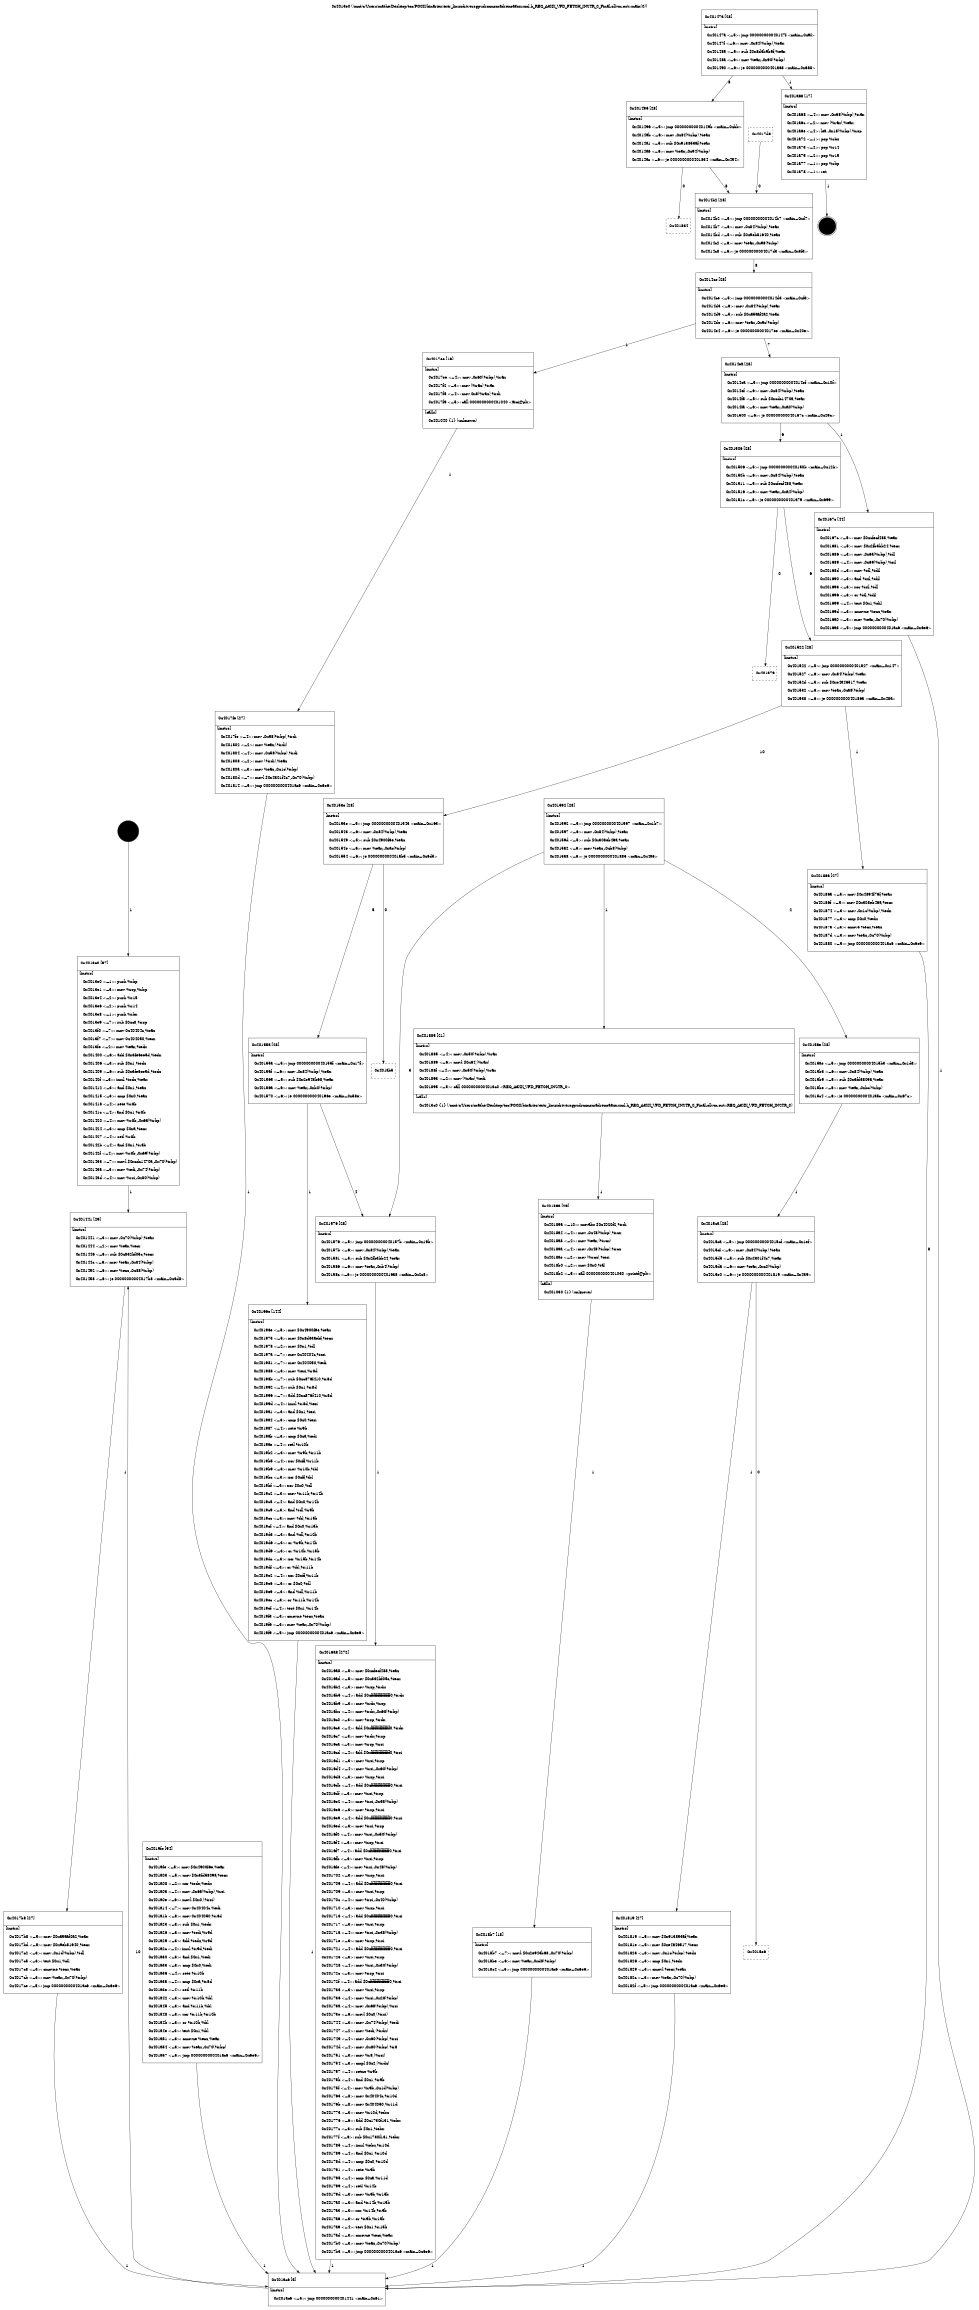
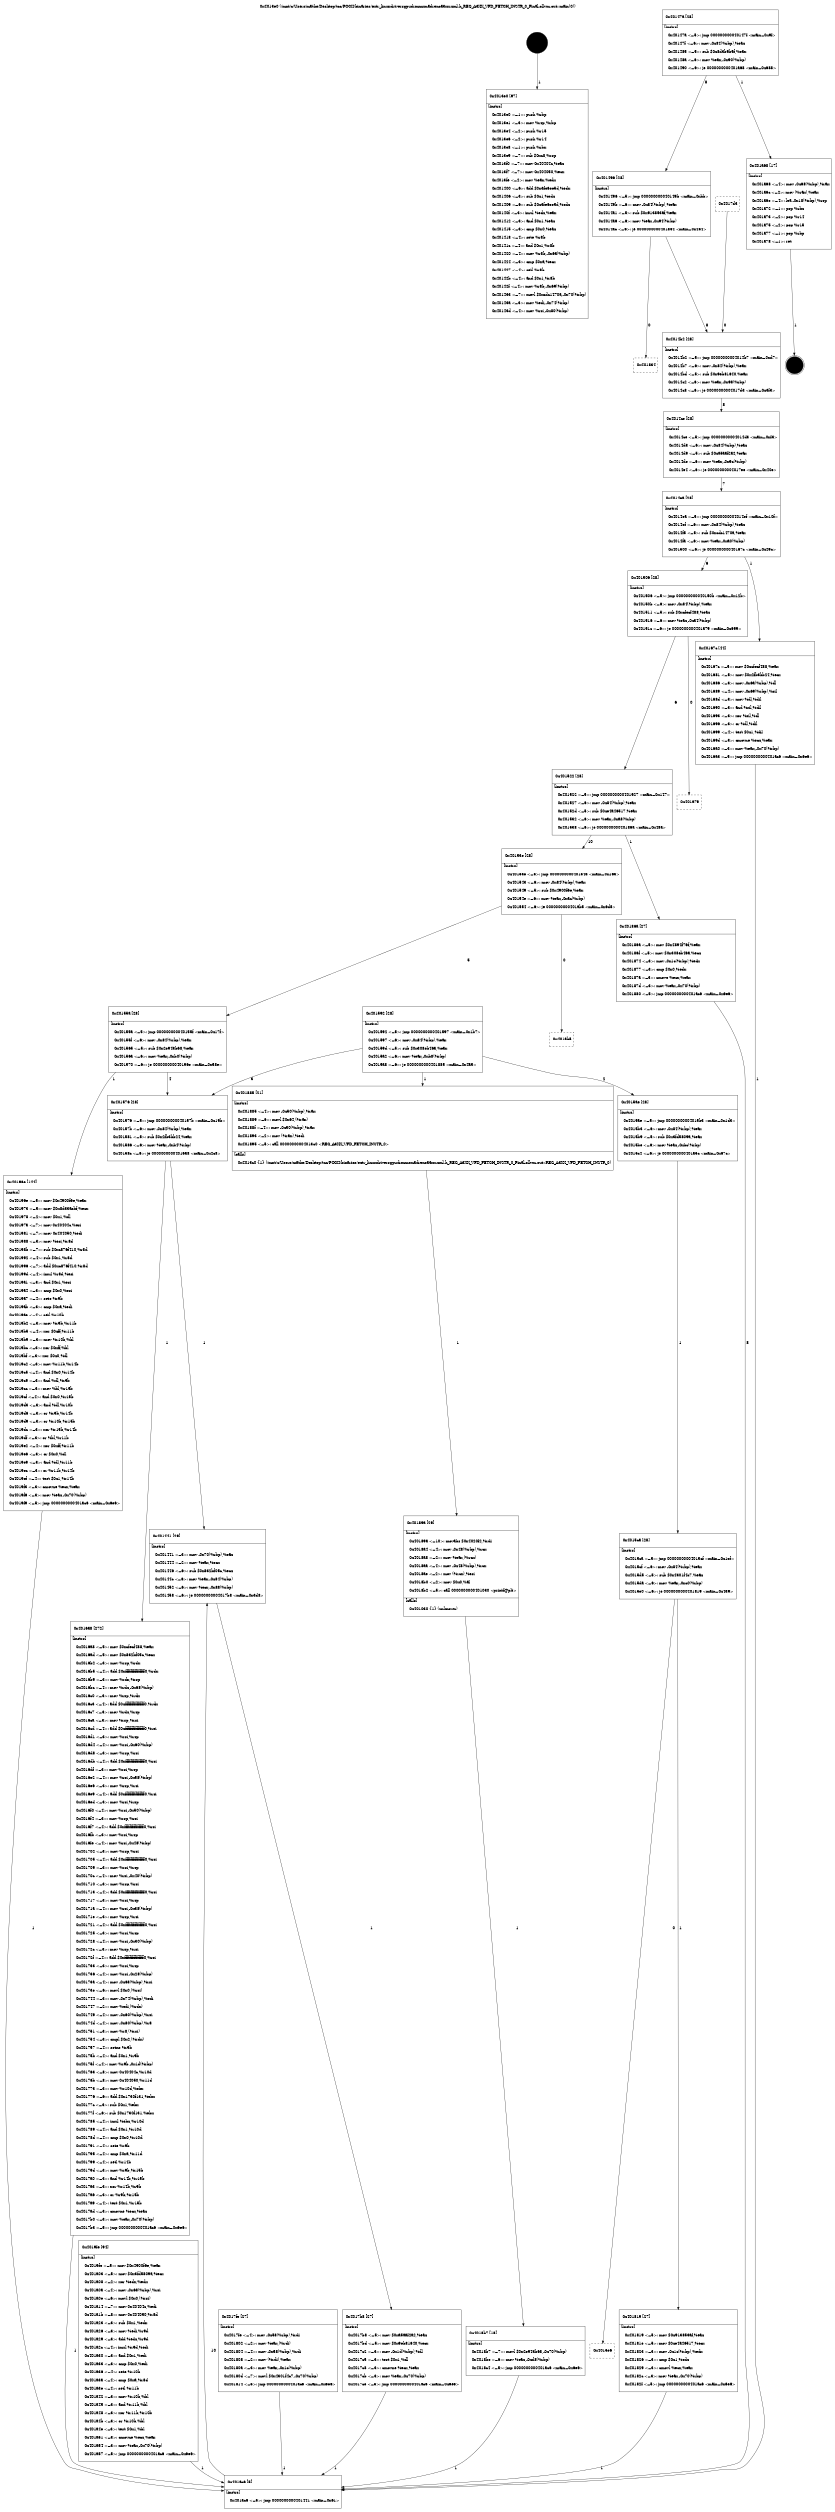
node "0x4017ee [16]": removed
edge "0x4013e0 [97]" -> "0x401441 [29]": now "0x401576 [28]" -> "0x401441 [29]"
